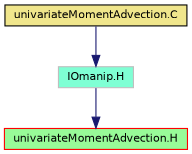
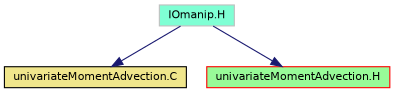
edge "univariateMomentAdvection.C" -> "IOmanip.H": reversed
